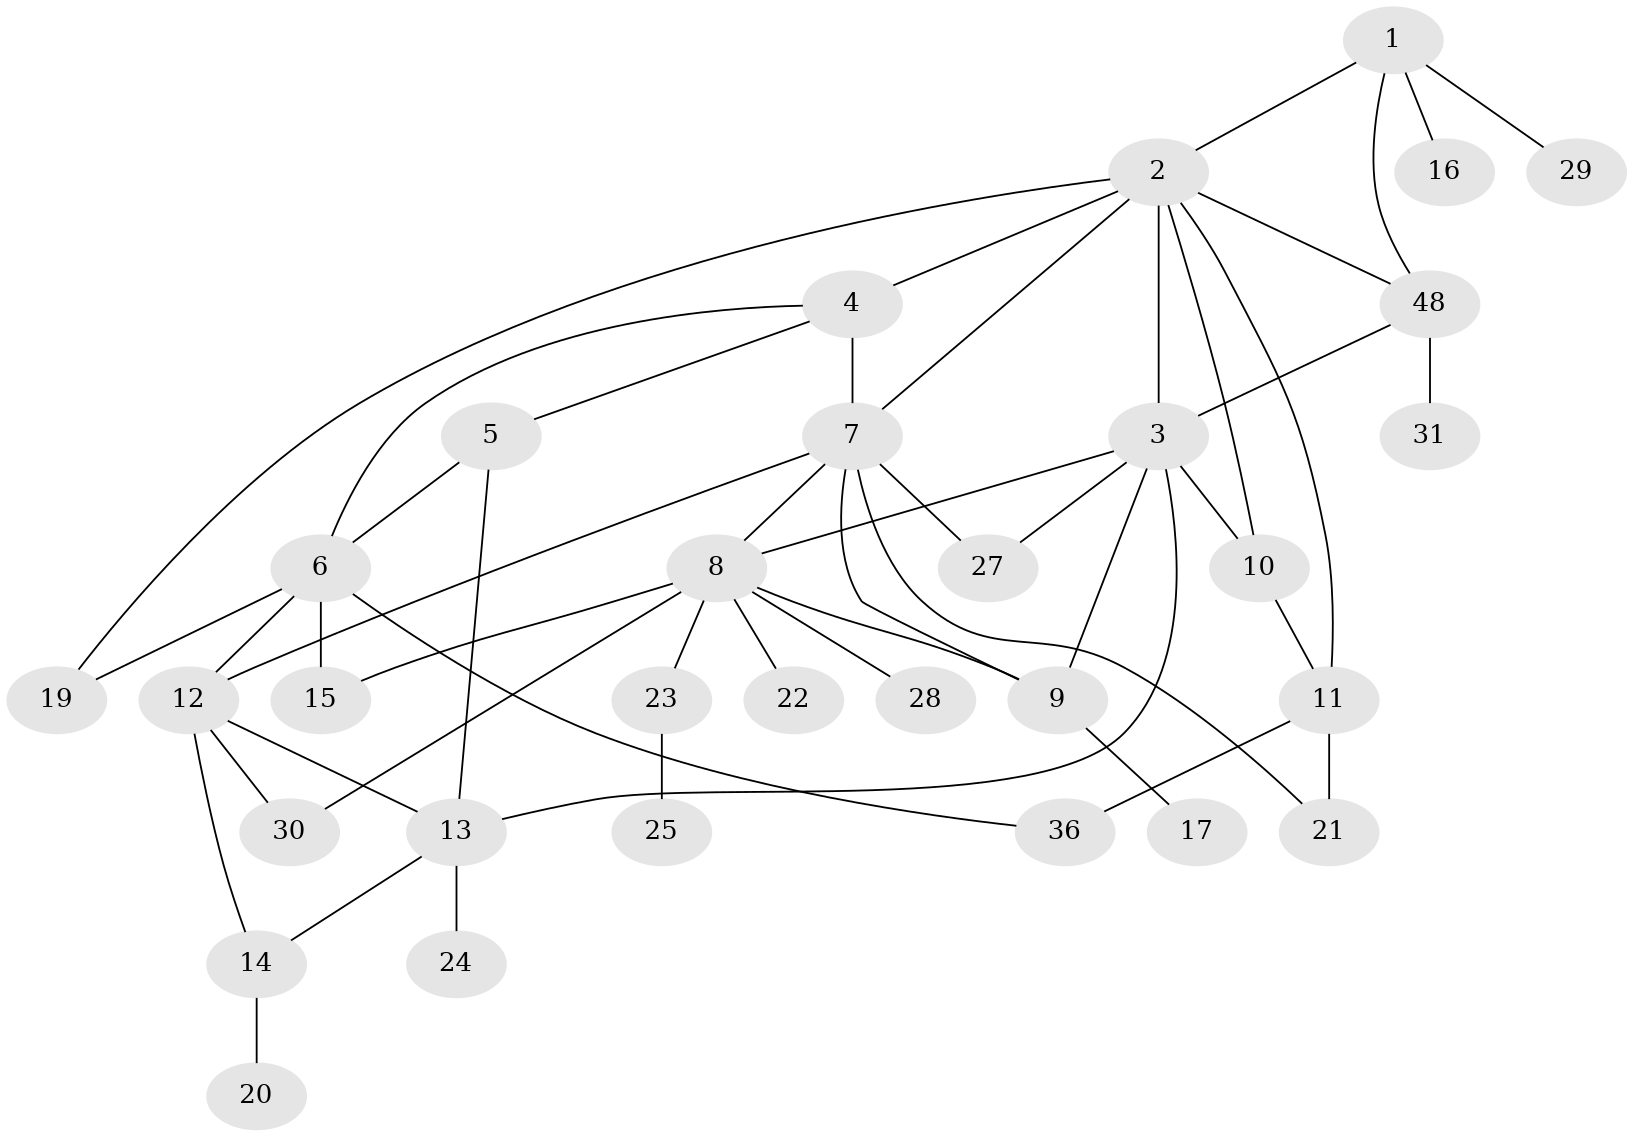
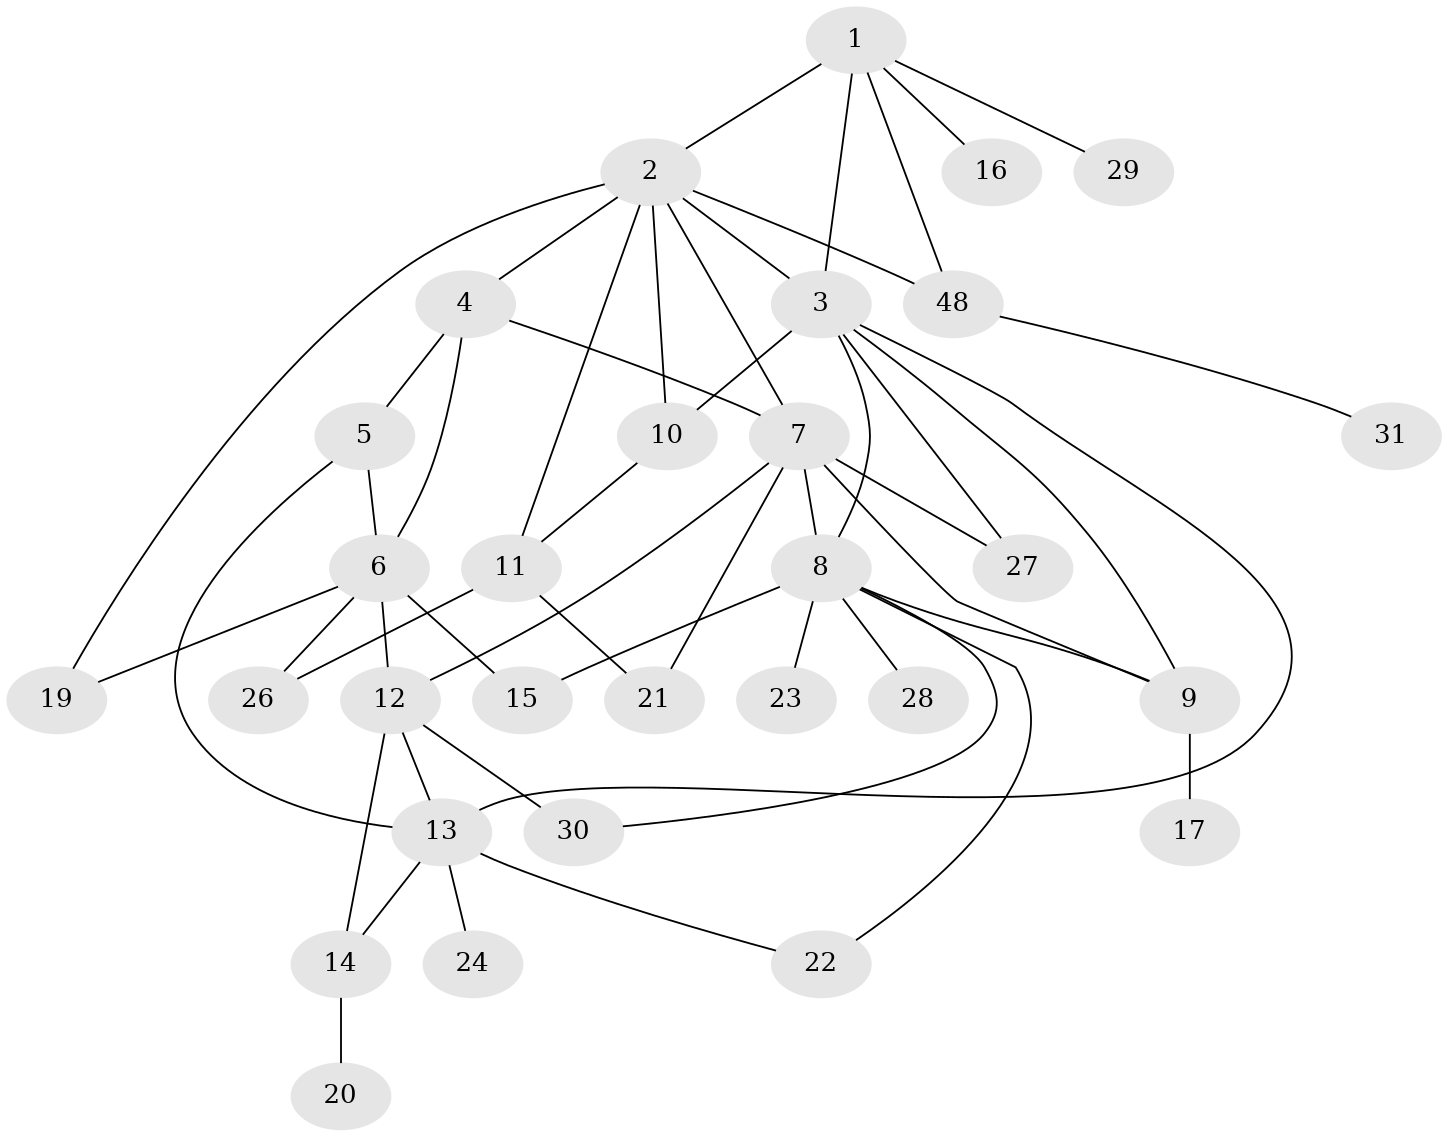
edge "48" -- "3": now "1" -- "3"
node "25": removed
node "36": label "36" -> "26"
edge "13" -- "22": added
